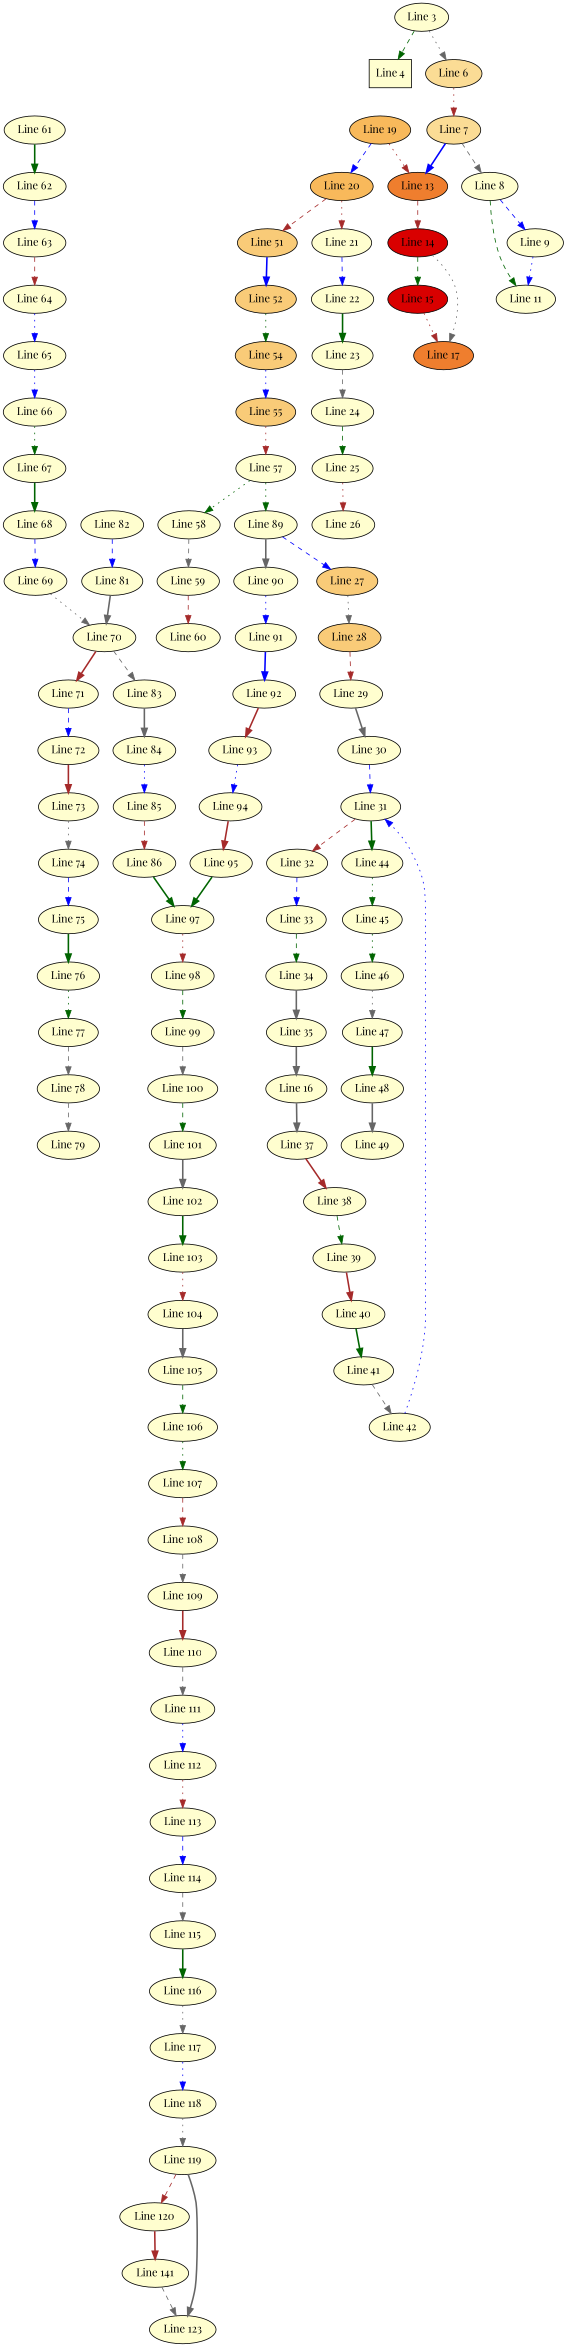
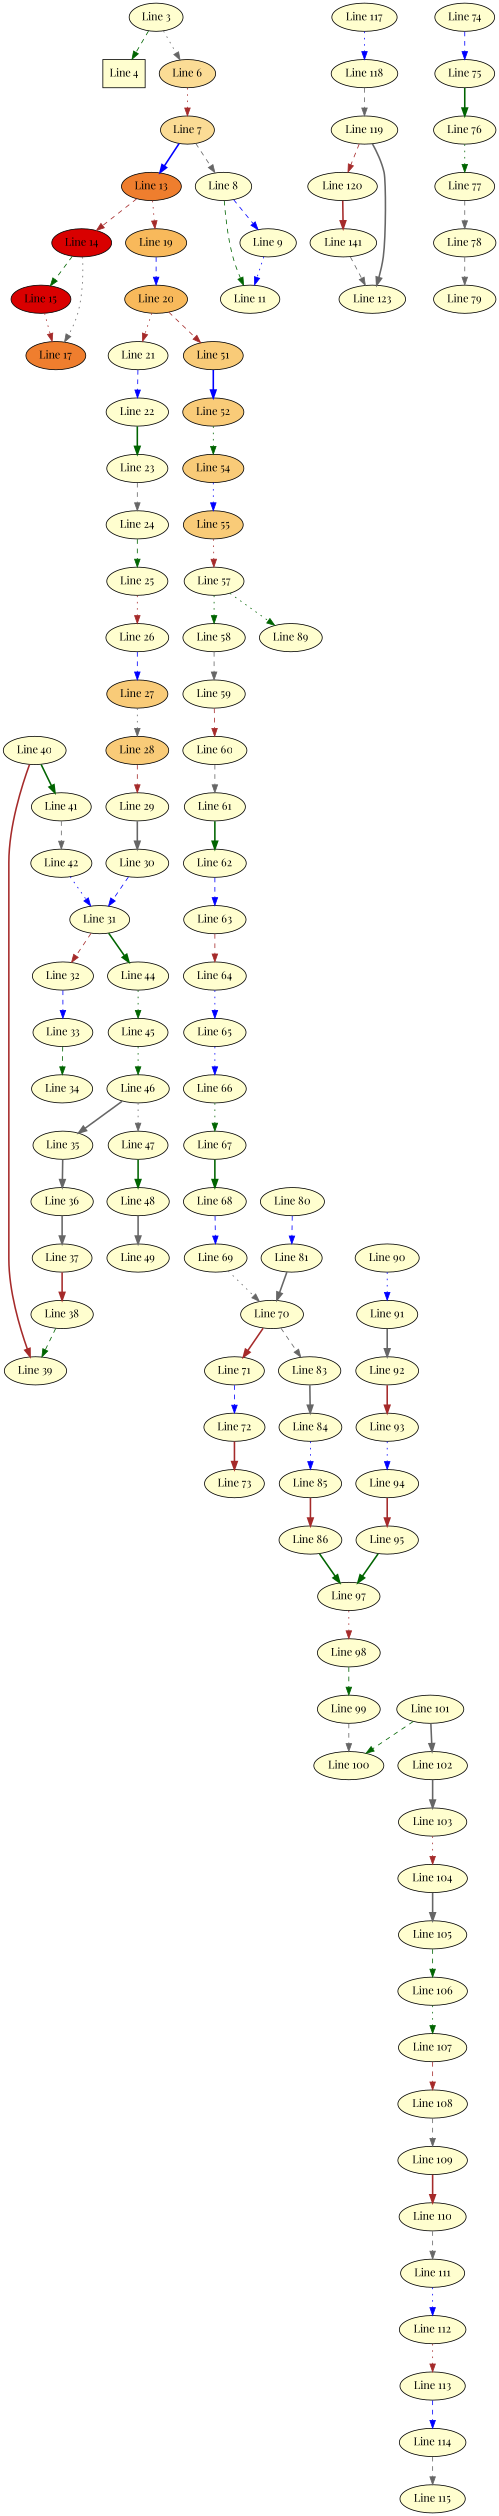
edge "Line 19" -> "Line 13": reversed
node "Line 82": label "Line 82" -> "Line 80"
edge "Line 89" -> "Line 90": removed
edge "Line 89" -> "Line 27": now "Line 26" -> "Line 27"
edge "Line 91" -> "Line 92": color blue -> gray40
edge "Line 60" -> "Line 61": added
edge "Line 73" -> "Line 74": removed
edge "Line 85" -> "Line 86": style dashed -> bold
edge "Line 34" -> "Line 35": now "Line 46" -> "Line 35"
node "Line 16": label "Line 16" -> "Line 36"
edge "Line 100" -> "Line 101": reversed
edge "Line 102" -> "Line 103": color darkgreen -> gray40
edge "Line 39" -> "Line 40": reversed
node "Line 116": removed
edge "Line 118" -> "Line 119": style dotted -> dashed
